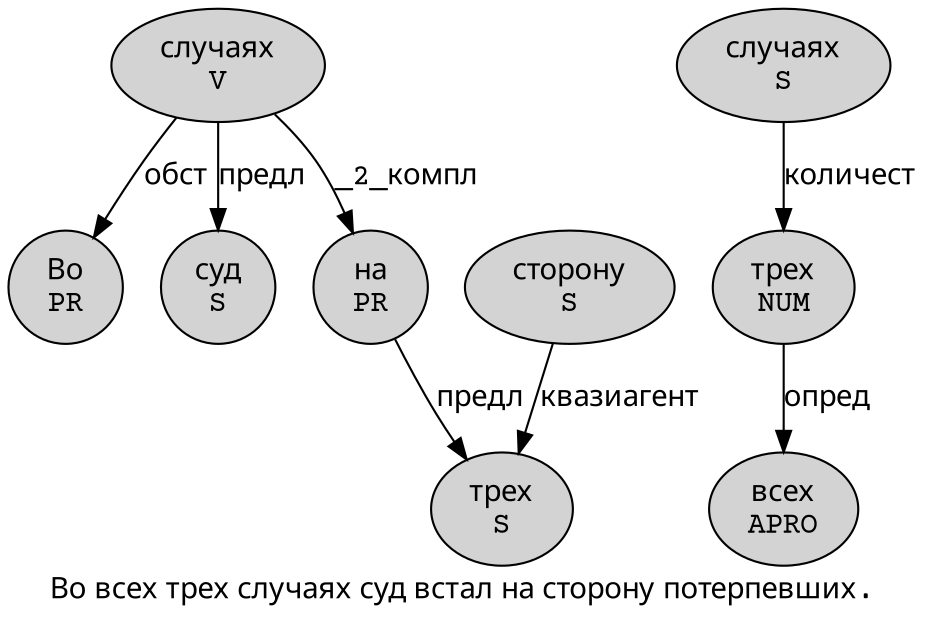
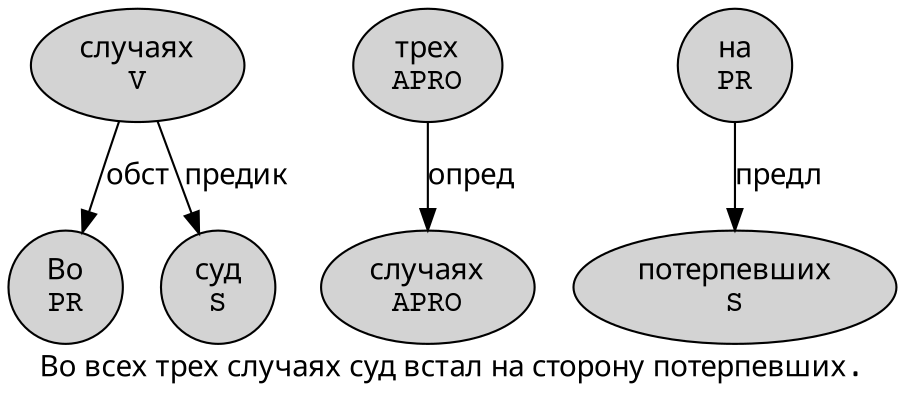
node "случаях S": removed
edge "случаях V" -> "на PR": removed, label "_2_компл"
edge "случаях V" -> "суд S": label "предл" -> "предик"
node "сторону S": removed
node "трех NUM": label "трех NUM" -> "трех APRO"
node "трех S": label "трех S" -> "потерпевших S"
node "всех APRO": label "всех APRO" -> "случаях APRO"
